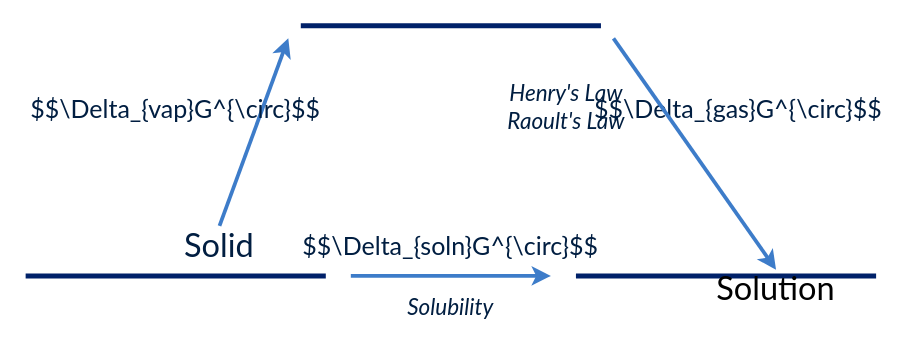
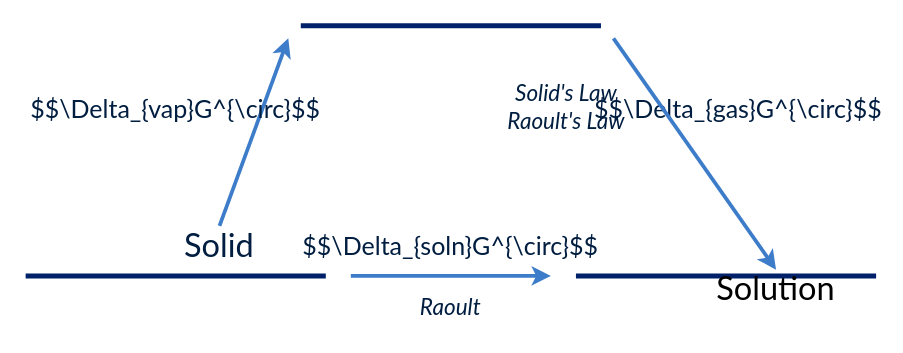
node "Henry's Law Raoult's Law": label "Henry's Law Raoult's Law" -> "Solid's Law Raoult's Law"
node "Solubility": label "Solubility" -> "Raoult"
